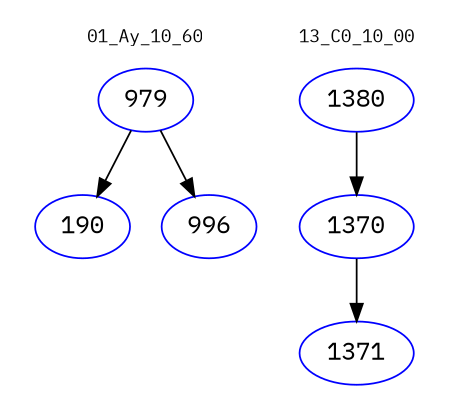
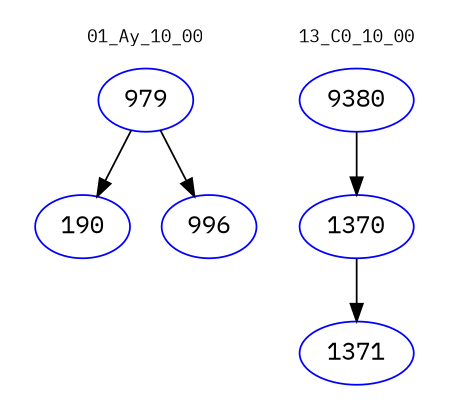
cluster "01_Ay_10_60": label "01_Ay_10_60" -> "01_Ay_10_00"
node "1380": label "1380" -> "9380"
